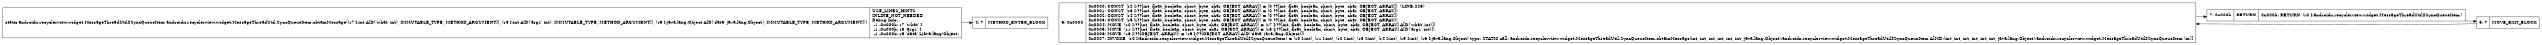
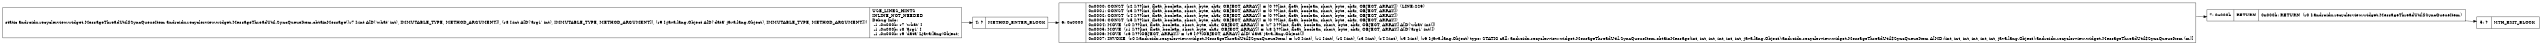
node "5: ?": text "MOVE_EXIT_BLOCK" -> "MTH_EXIT_BLOCK"
edge "5: ?" -> "6: 0x0000": now "4: ?" -> "6: 0x0000"
